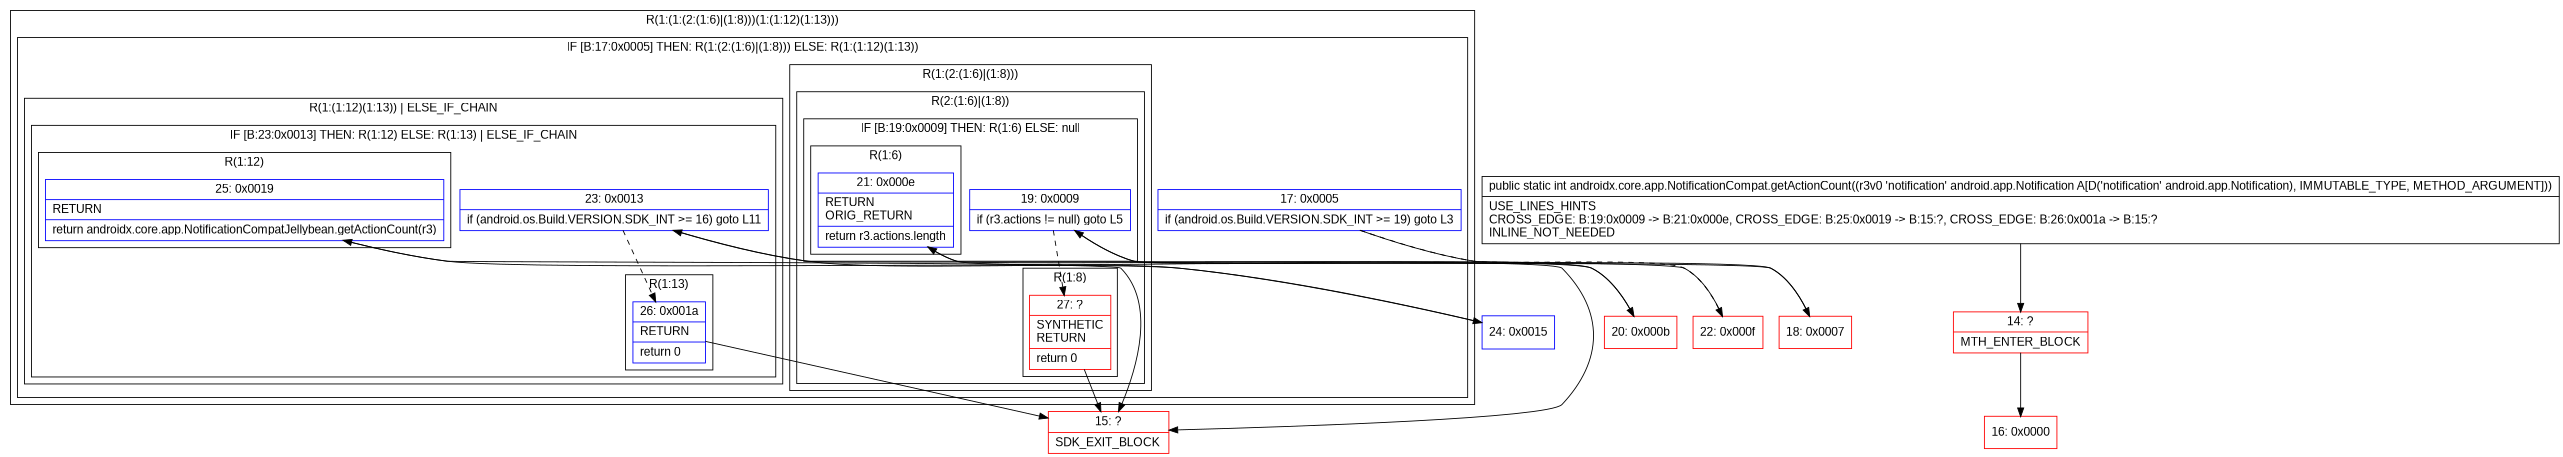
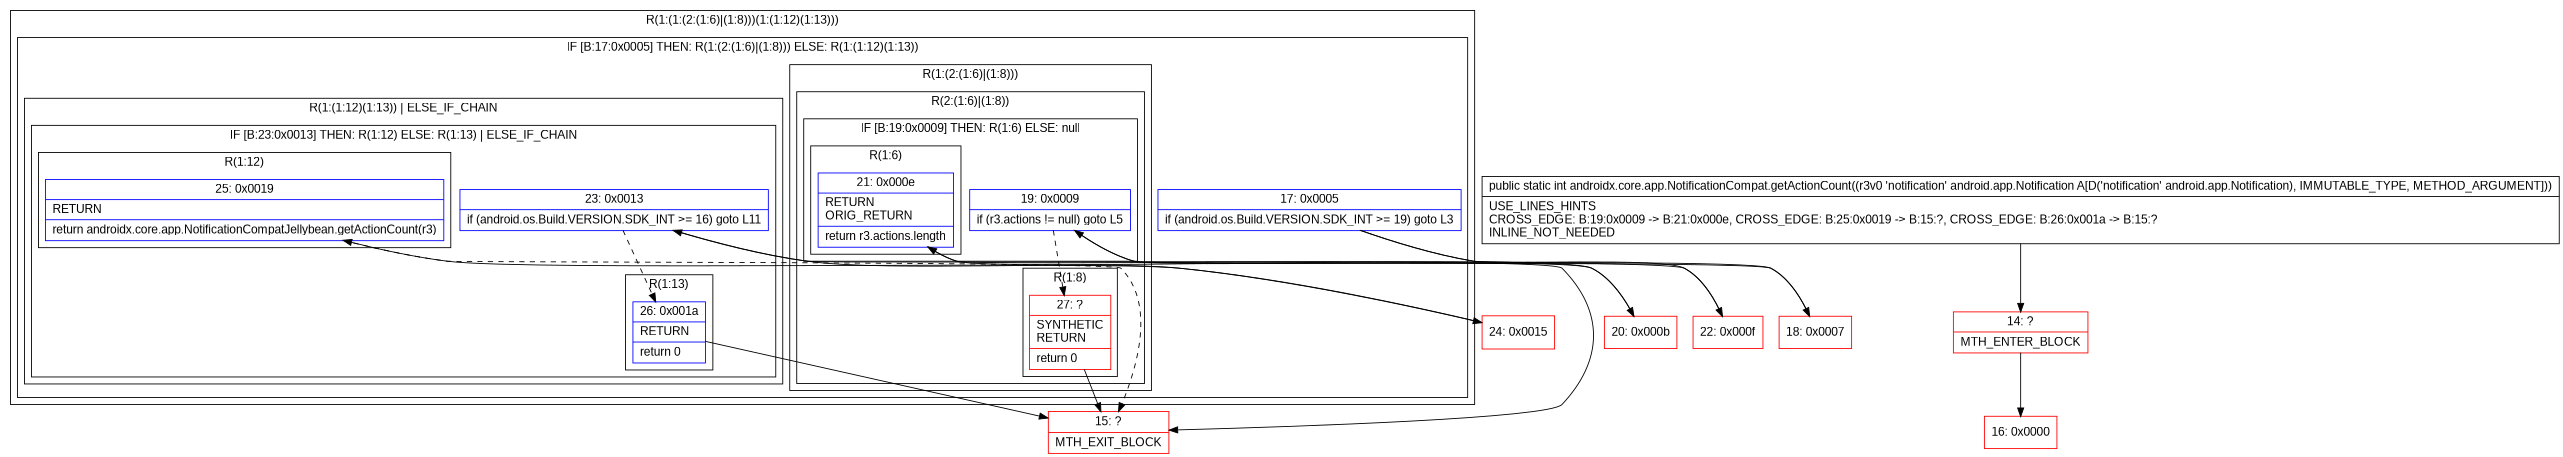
edge "17: 0x0005" -> "22: 0x000f": style dashed -> solid
edge "25: 0x0019" -> "15: ?": style solid -> dashed
node "24: 0x0015": color blue -> red
node "15: ?": text "SDK_EXIT_BLOCK" -> "MTH_EXIT_BLOCK"
